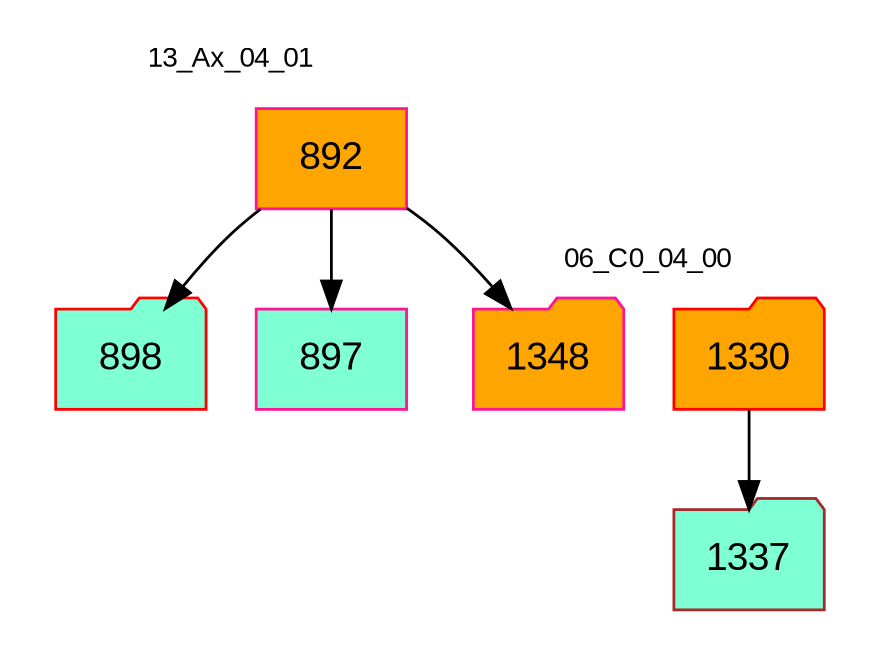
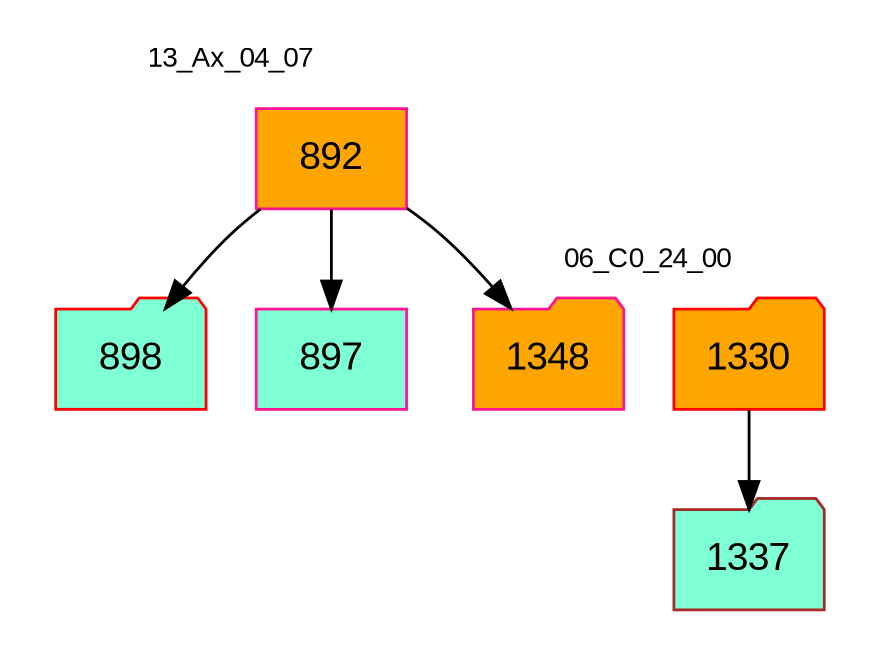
cluster "13_Ax_04_01": label "13_Ax_04_01" -> "13_Ax_04_07"
cluster "06_C0_04_00": label "06_C0_04_00" -> "06_C0_24_00"
